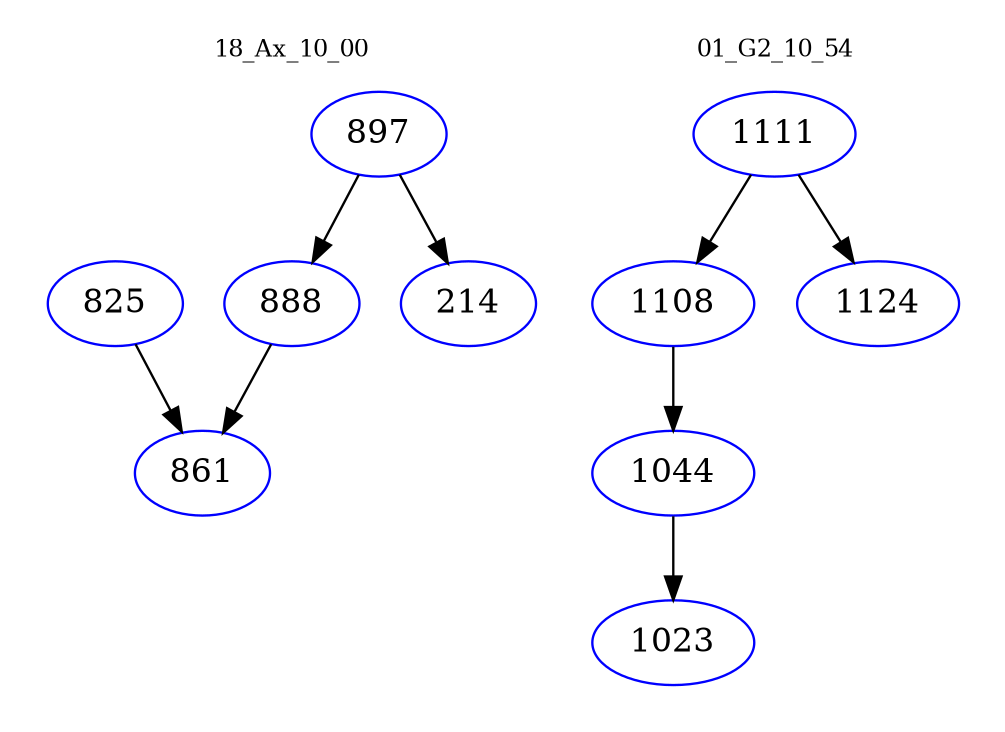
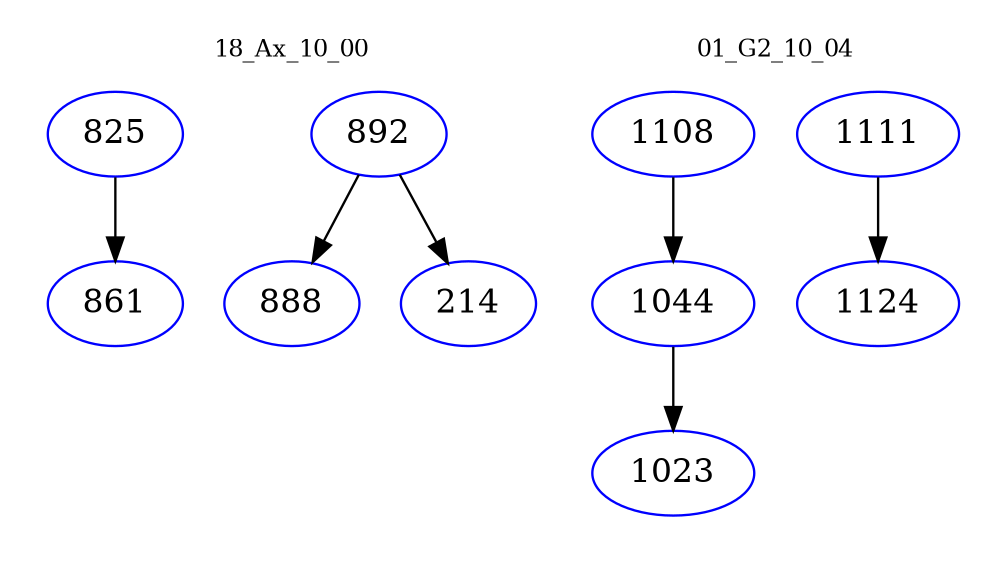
cluster "01_G2_10_54": label "01_G2_10_54" -> "01_G2_10_04"
node "897": label "897" -> "892"
edge "1111" -> "1108": removed
edge "888" -> "861": removed
